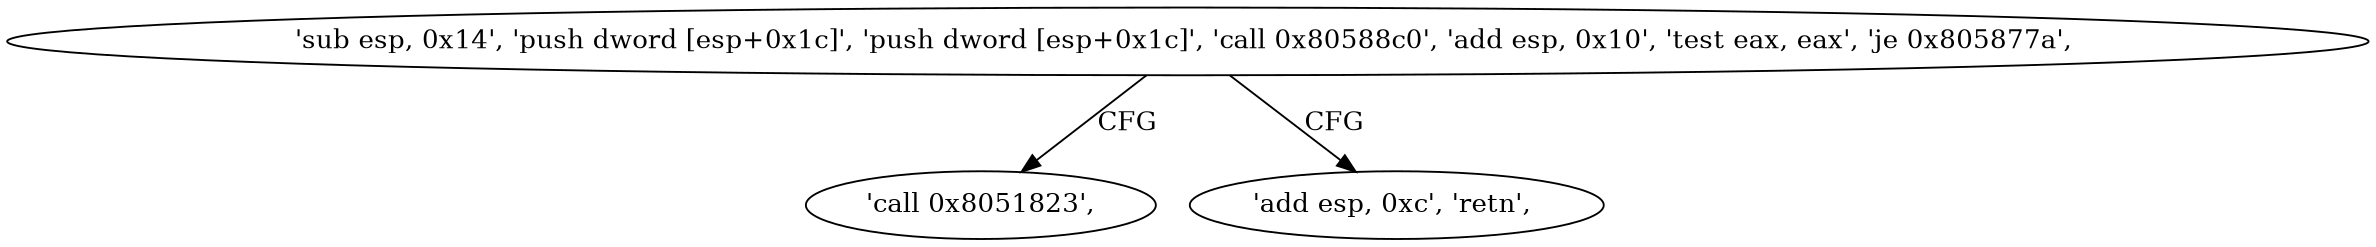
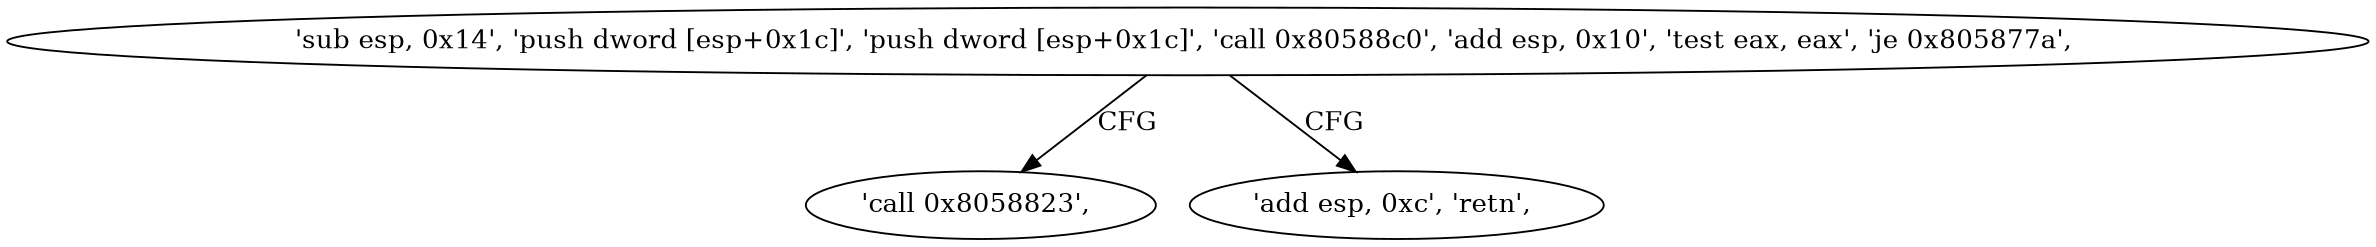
node "'call 0x8051823',": label "'call 0x8051823'," -> "'call 0x8058823',"
